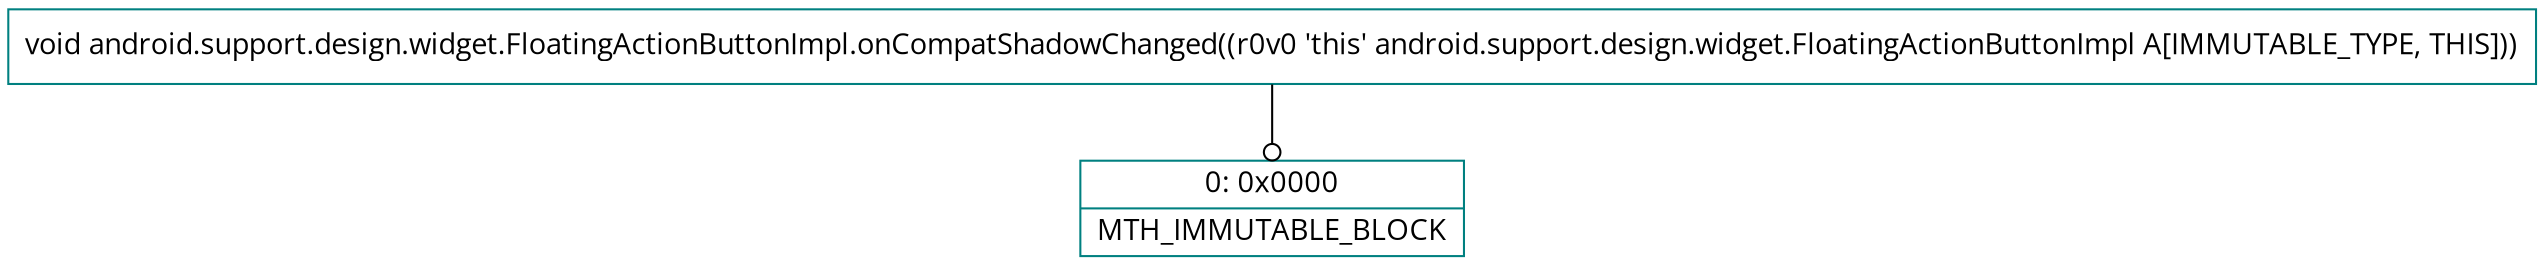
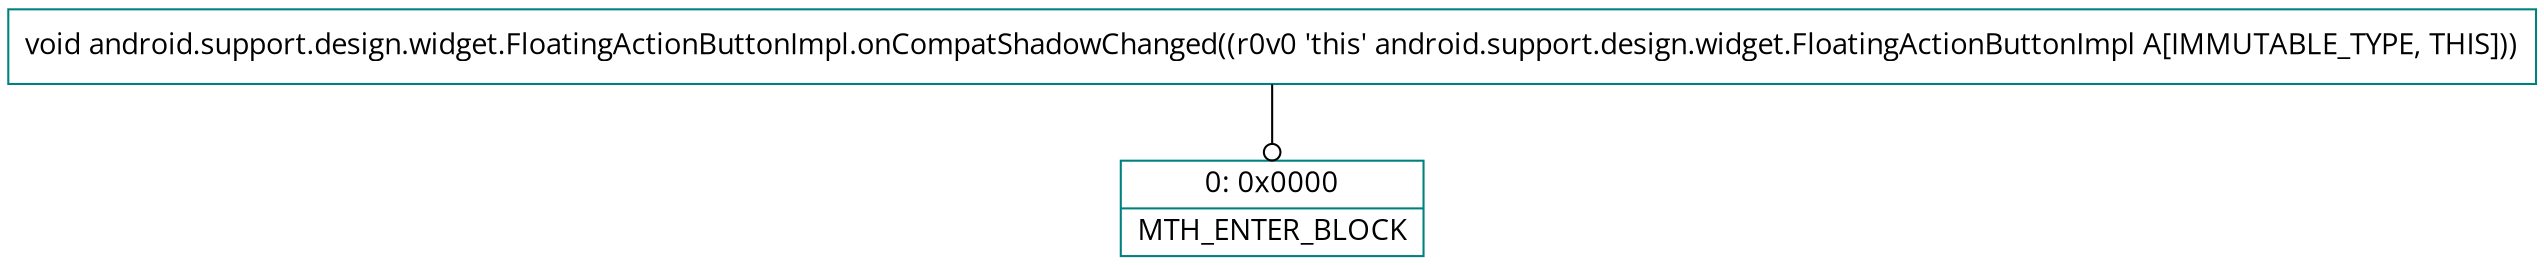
node "0: 0x0000": text "MTH_IMMUTABLE_BLOCK" -> "MTH_ENTER_BLOCK"
